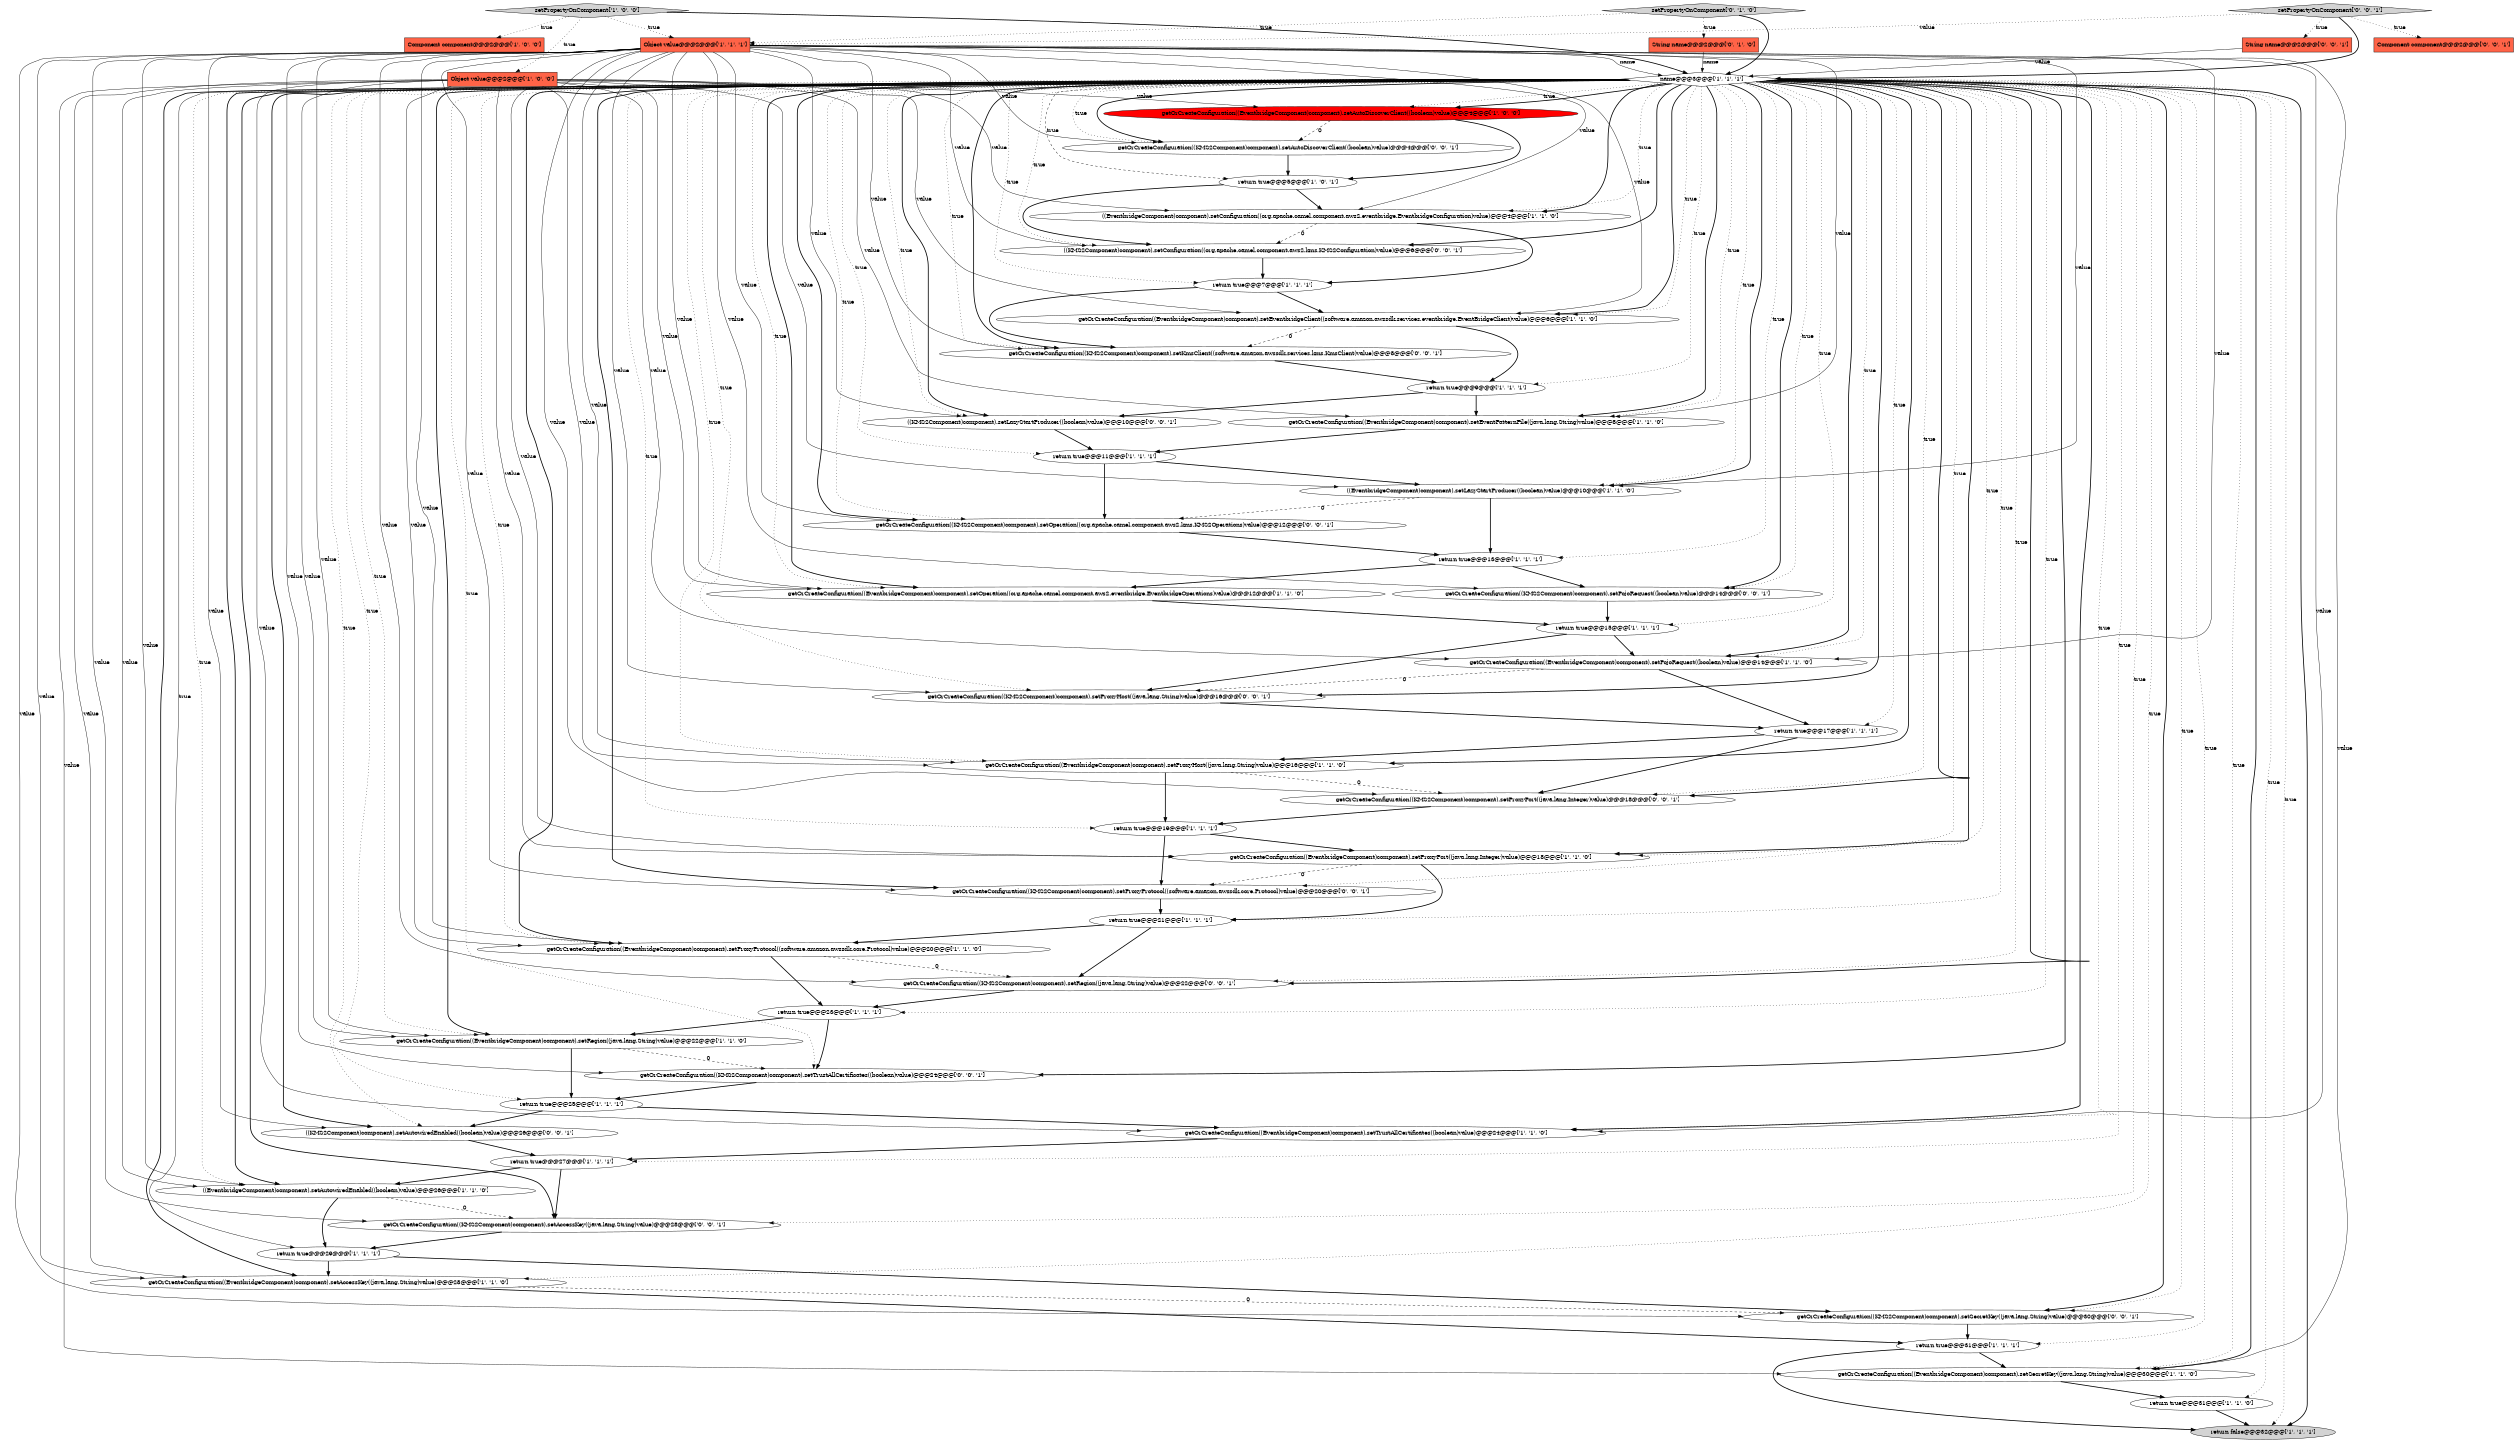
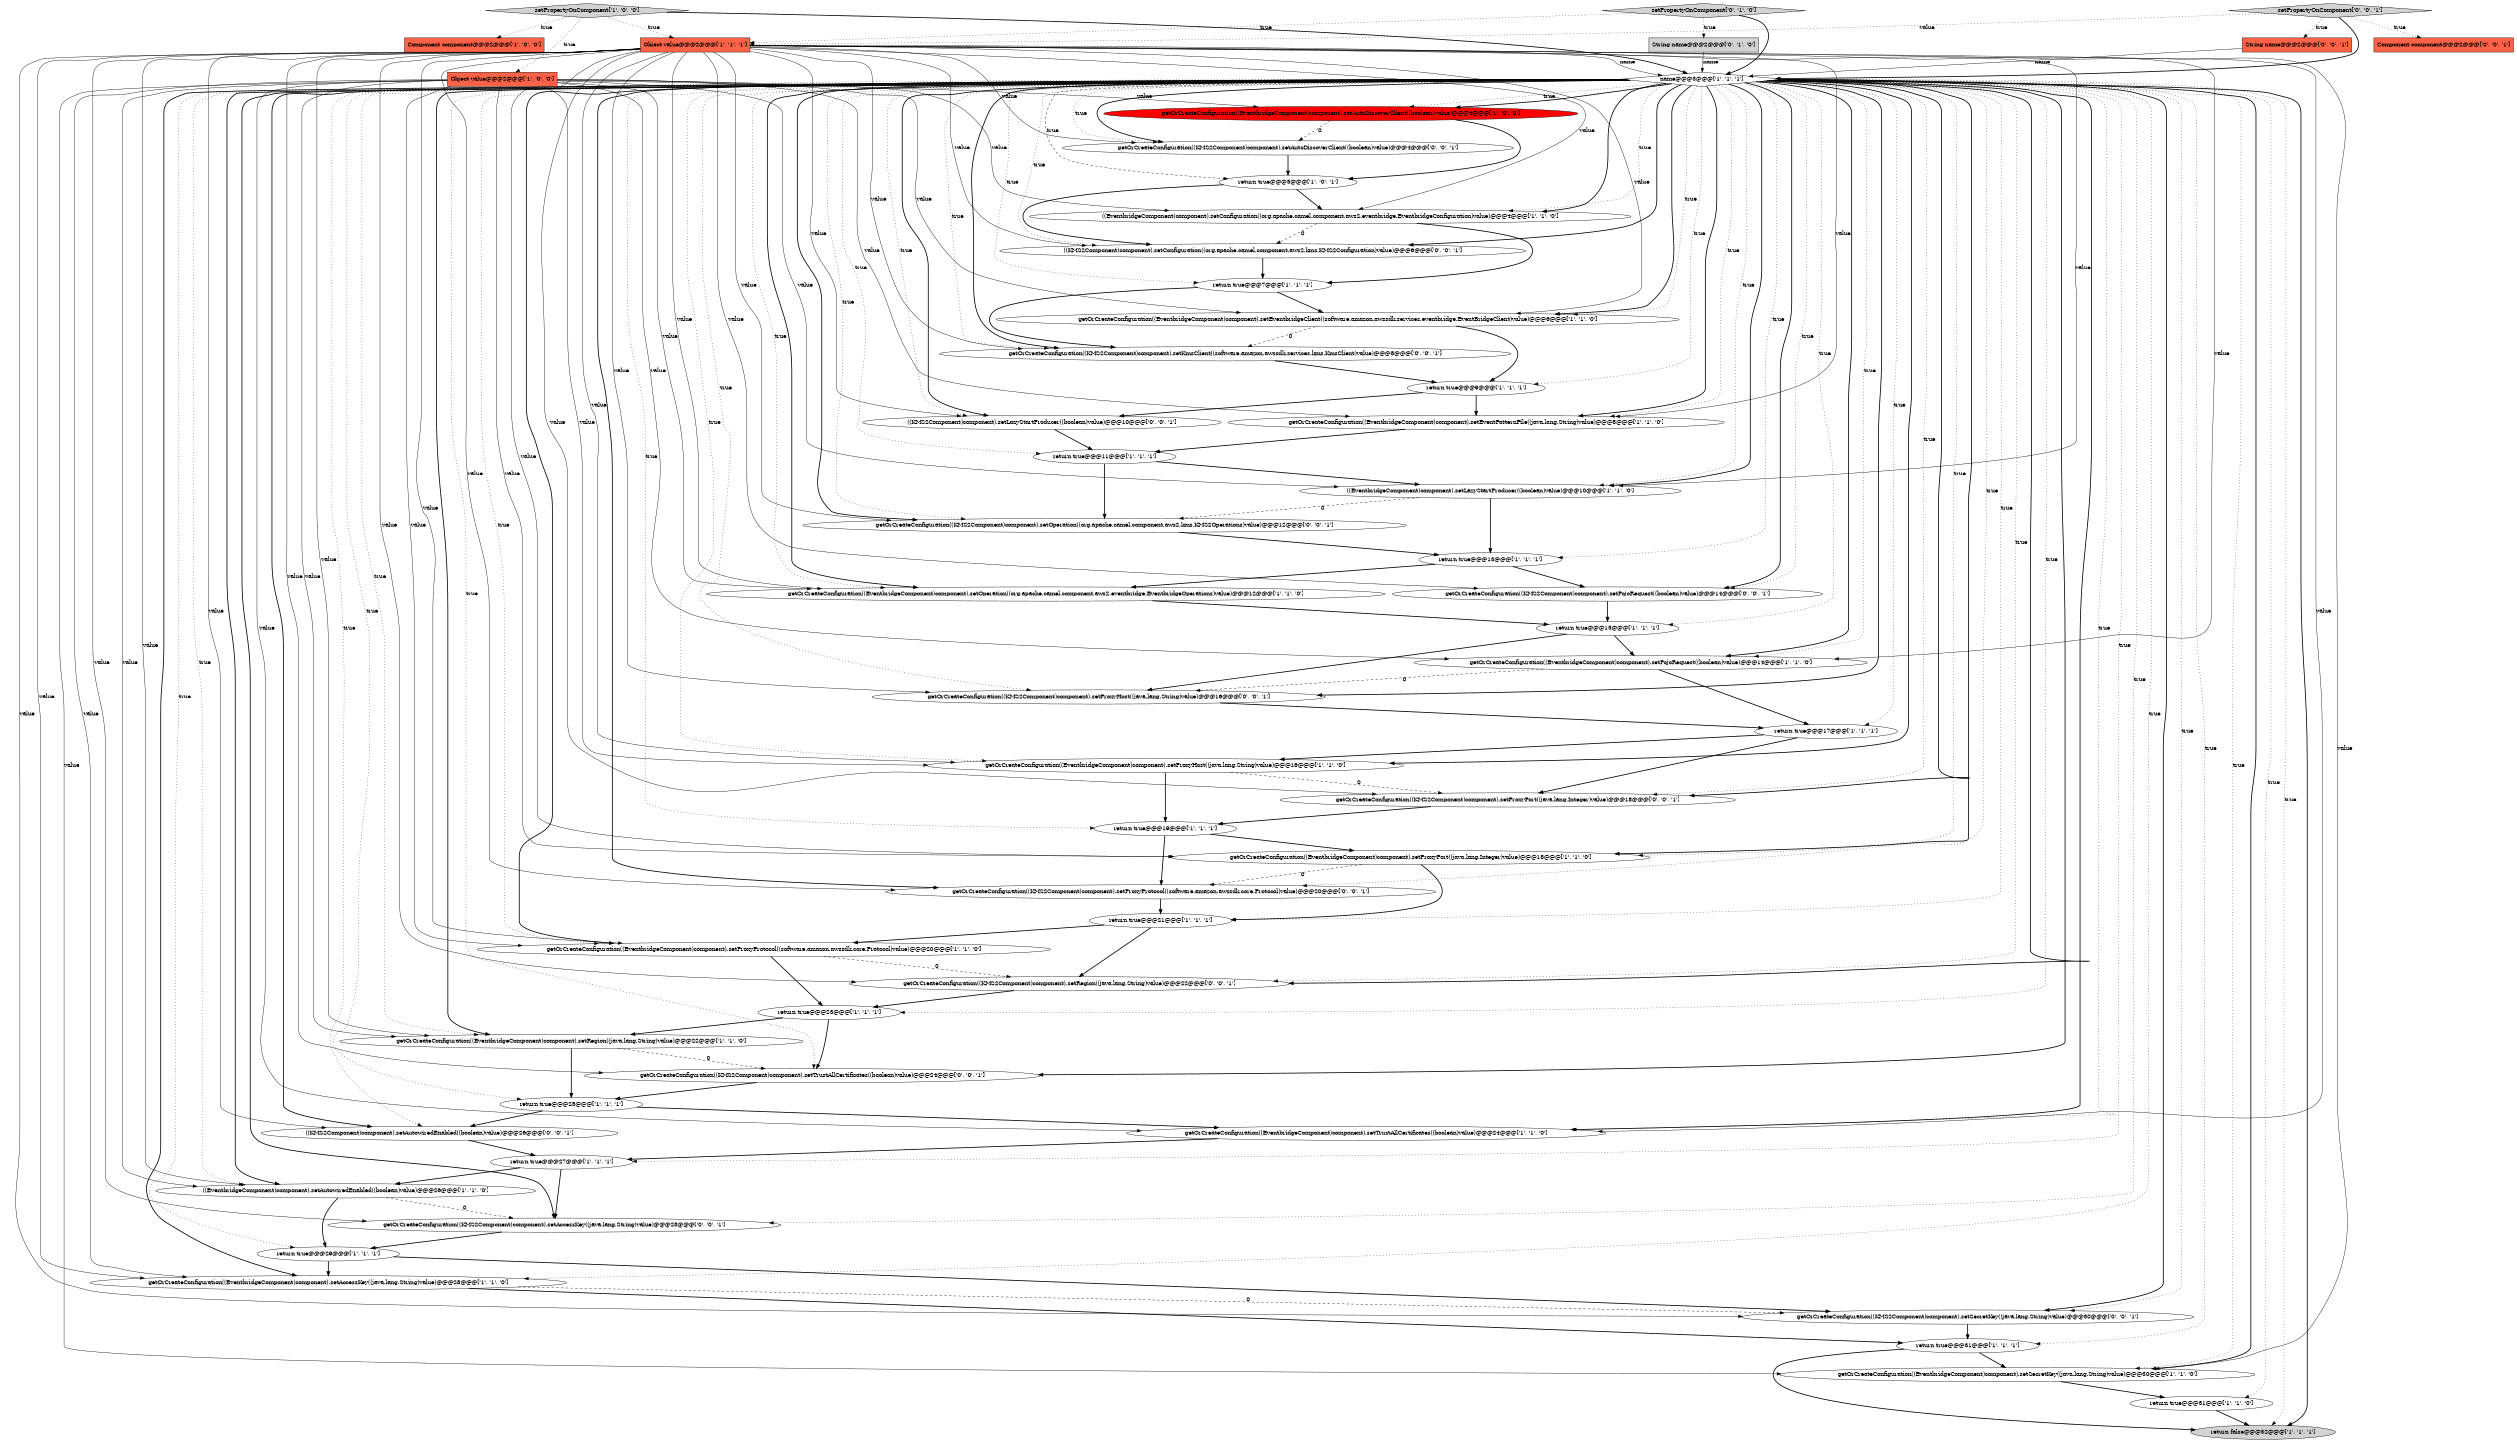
node "String name@@@2@@@['0', '1', '0']": fillcolor tomato -> lightgray
edge "String name@@@2@@@['0', '0', '1']" -> "name@@@3@@@['1', '1', '1']": label "value" -> "name"
edge "name@@@3@@@['1', '1', '1']" -> "return true@@@29@@@['1', '1', '1']": style solid -> dotted
